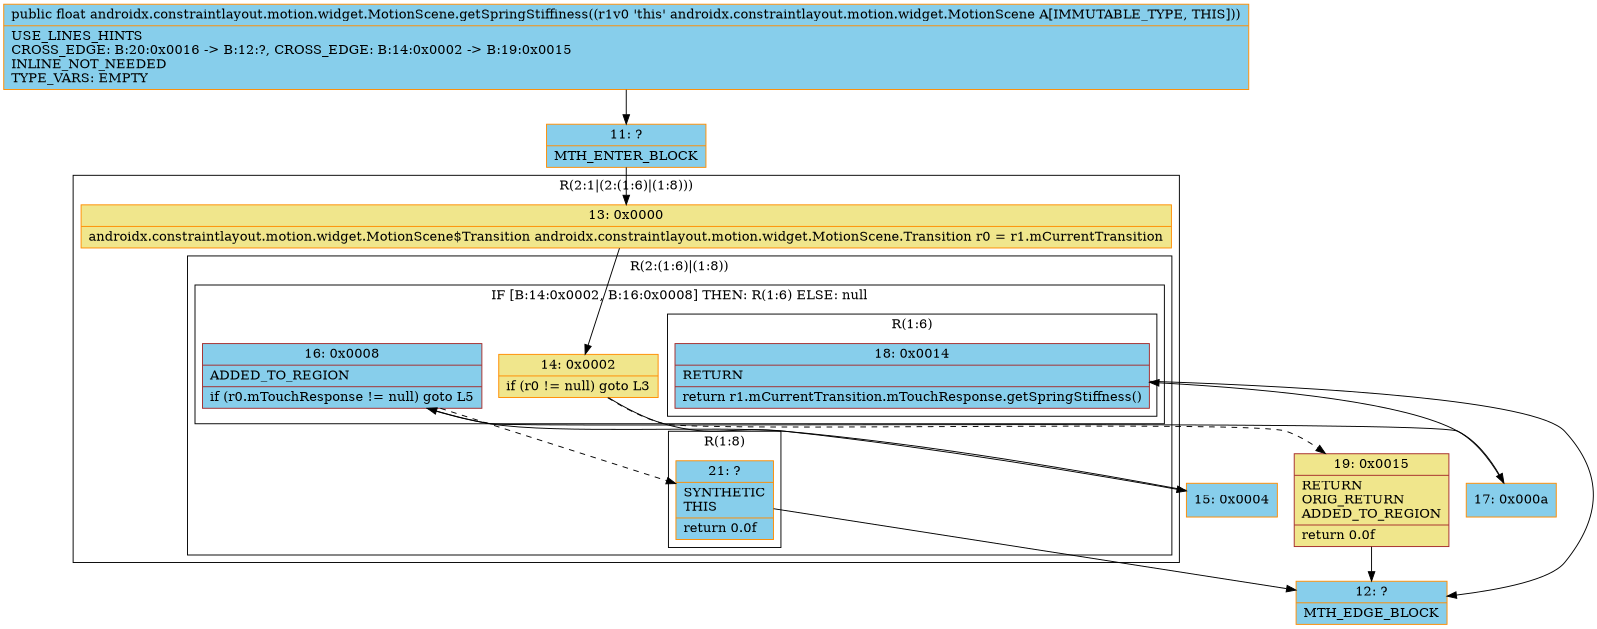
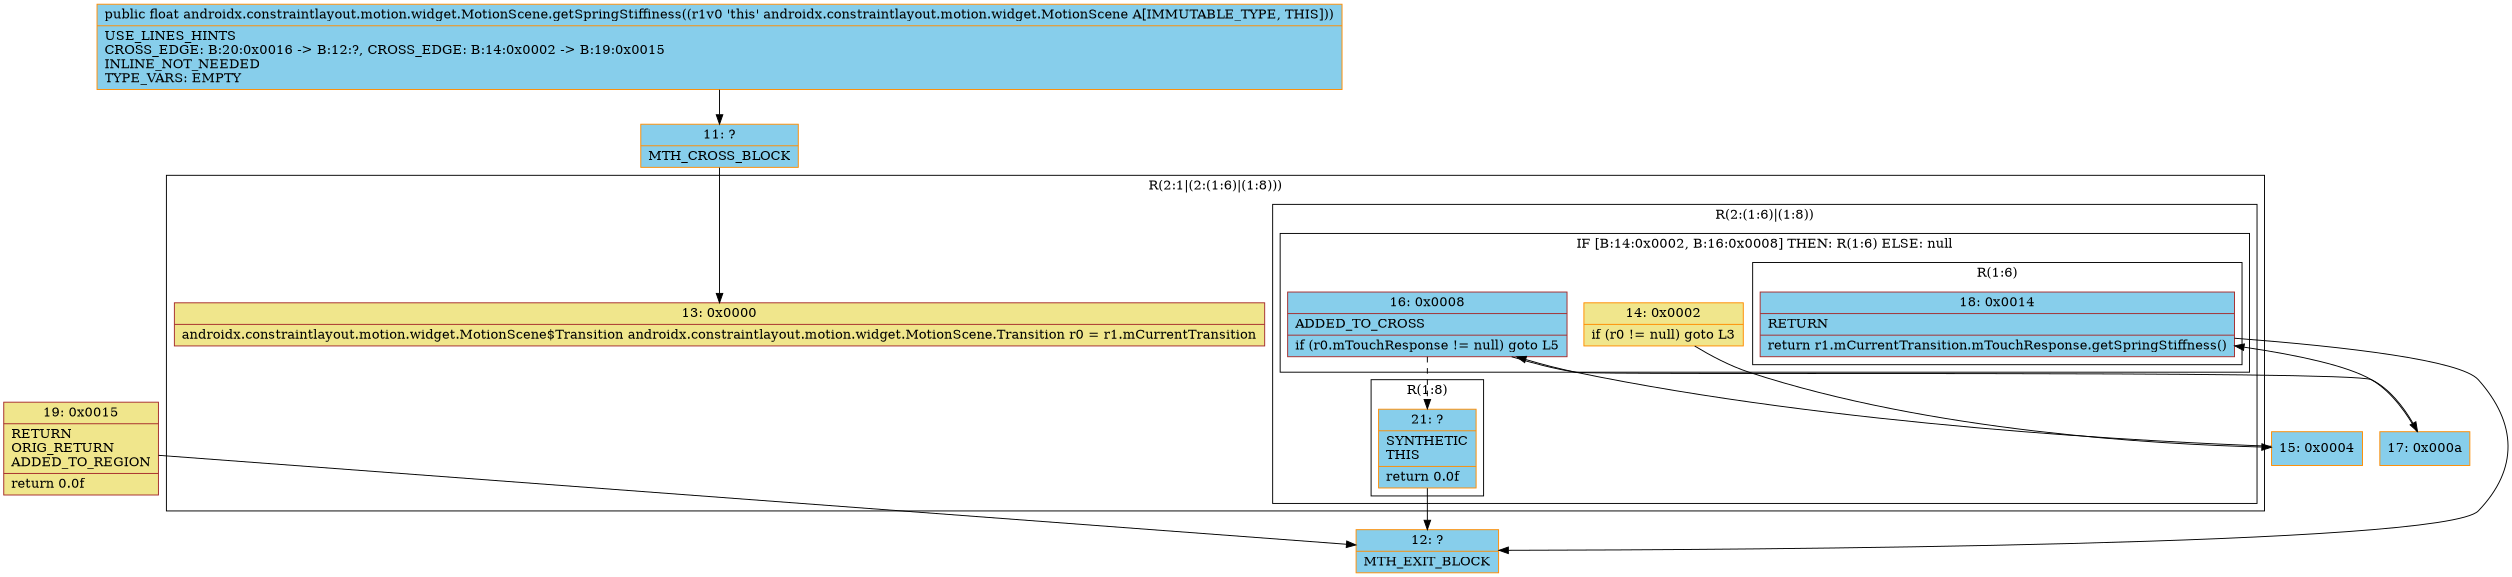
node "11: ?": text "MTH_ENTER_BLOCK" -> "MTH_CROSS_BLOCK"
node "13: 0x0000": color darkorange -> brown
edge "13: 0x0000" -> "14: 0x0002": removed
node "16: 0x0008": text "ADDED_TO_REGION" -> "ADDED_TO_CROSS"
edge "14: 0x0002" -> "19: 0x0015": removed
node "12: ?": text "MTH_EDGE_BLOCK" -> "MTH_EXIT_BLOCK"
